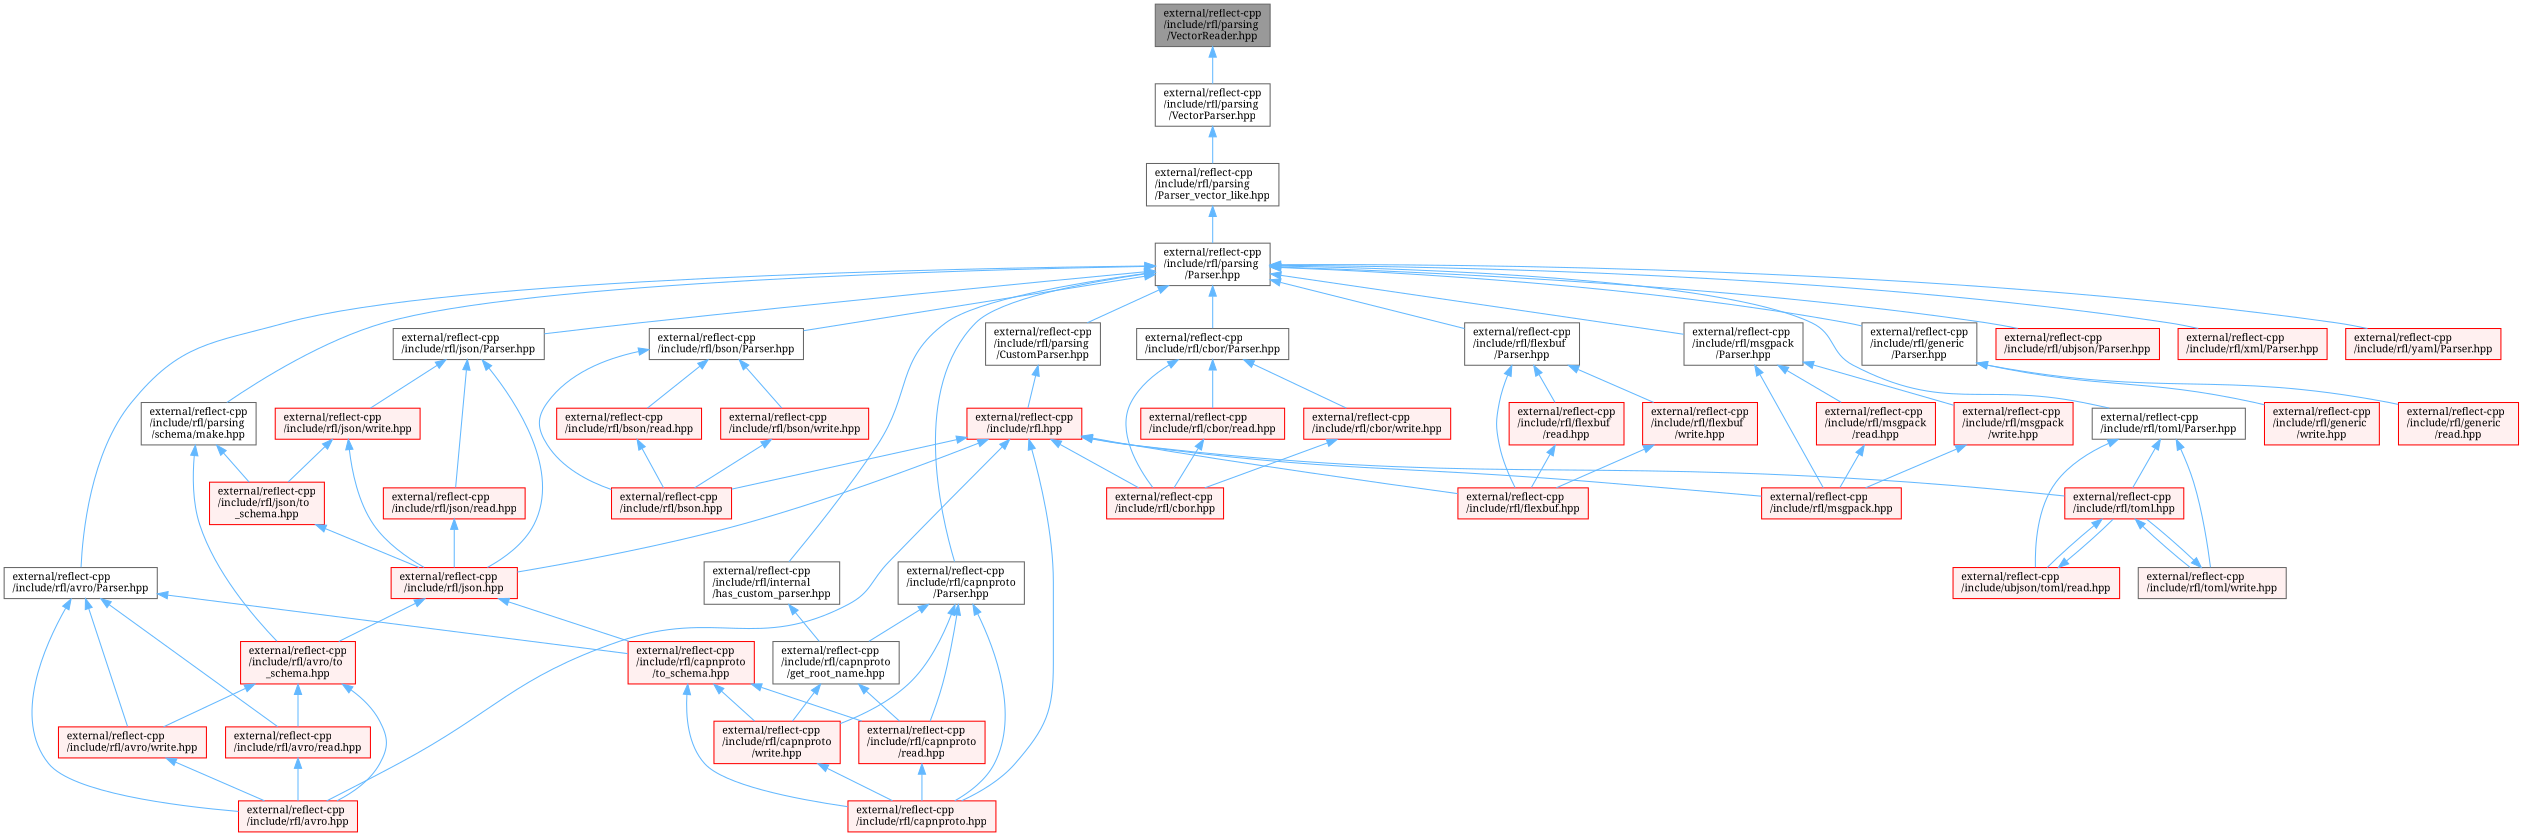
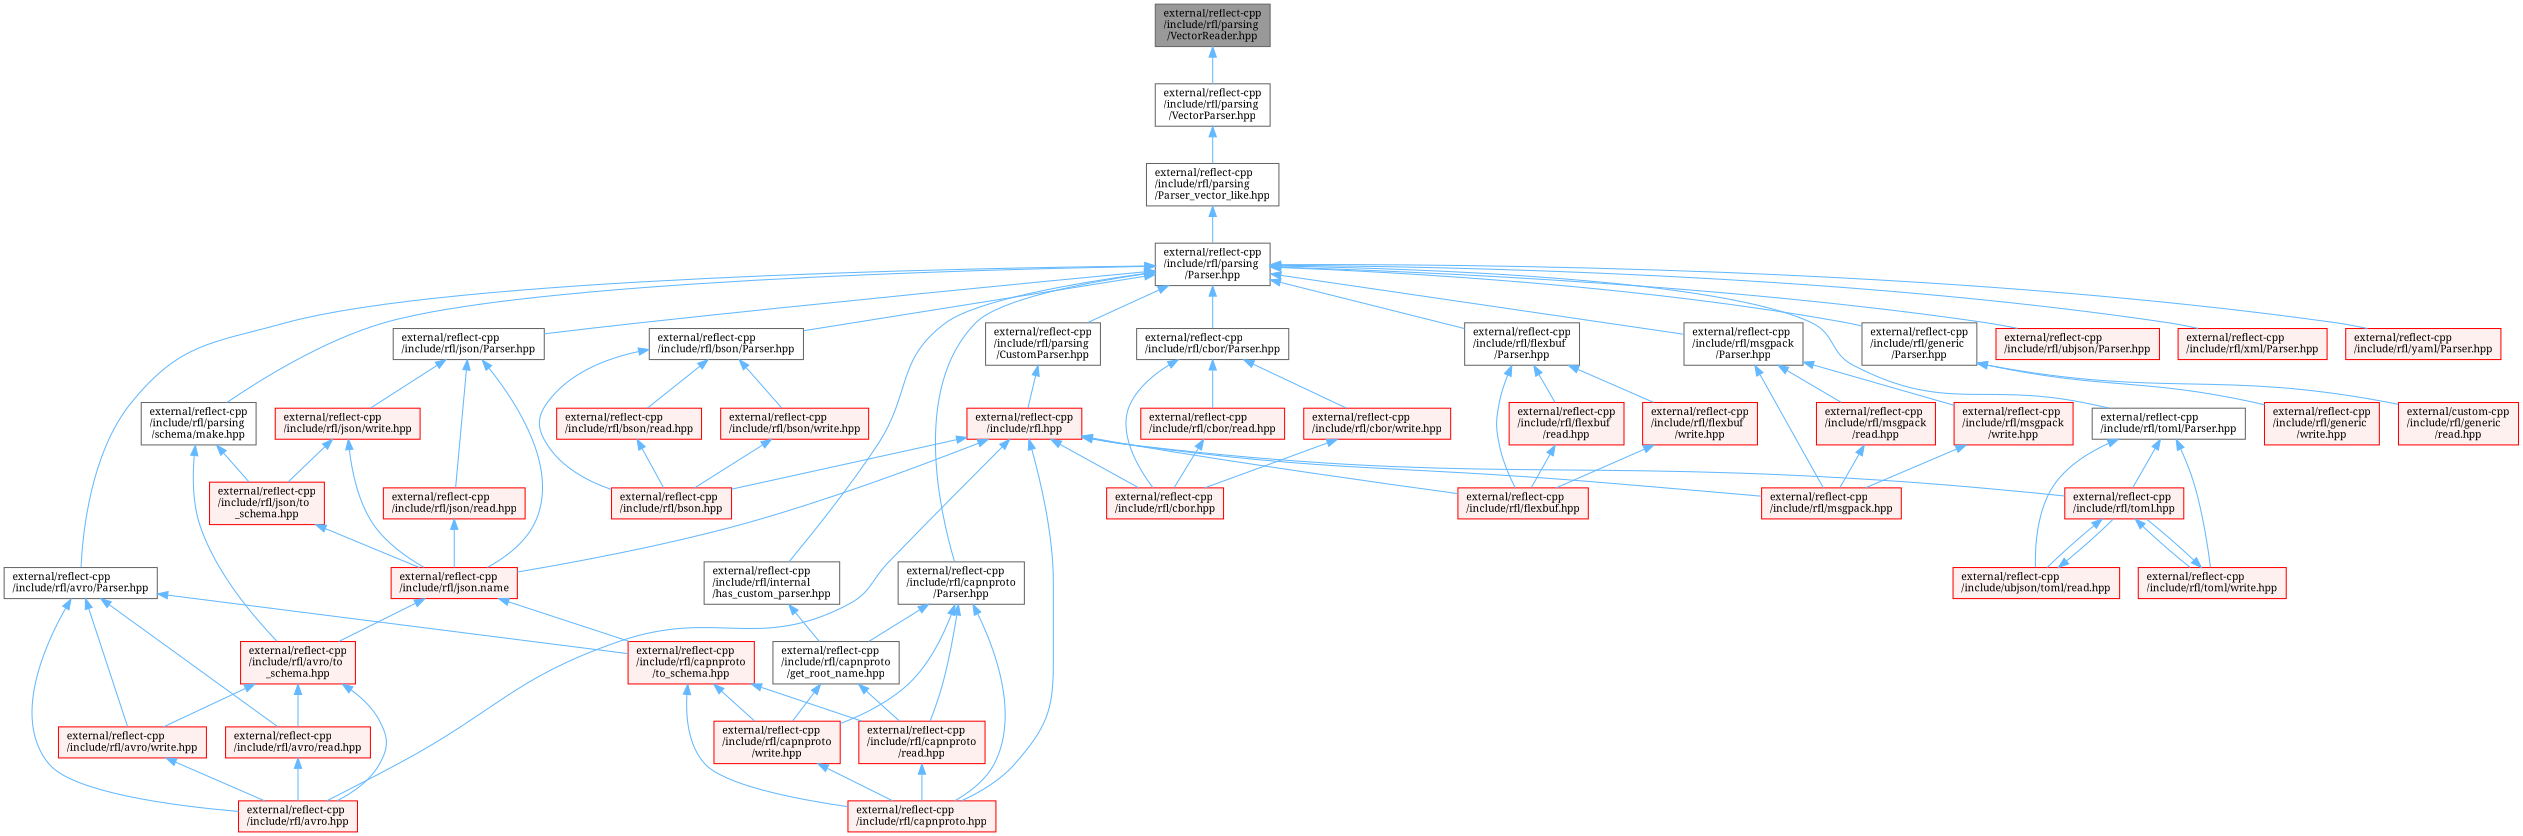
node "external/reflect-cpp /include/rfl/generic /read.hpp": label "external/reflect-cpp /include/rfl/generic /read.hpp" -> "external/custom-cpp /include/rfl/generic /read.hpp"
node "external/reflect-cpp /include/rfl/json.hpp": label "external/reflect-cpp /include/rfl/json.hpp" -> "external/reflect-cpp /include/rfl/json.name"
node "external/reflect-cpp /include/rfl/toml/write.hpp": color grey40 -> red
